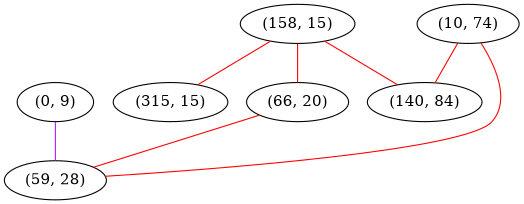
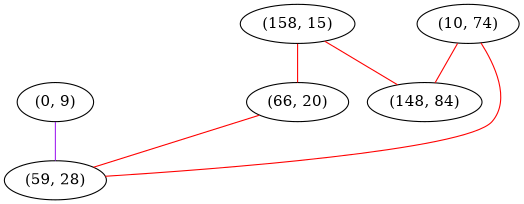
node "(315, 15)": removed
node "(140, 84)": label "(140, 84)" -> "(148, 84)"
